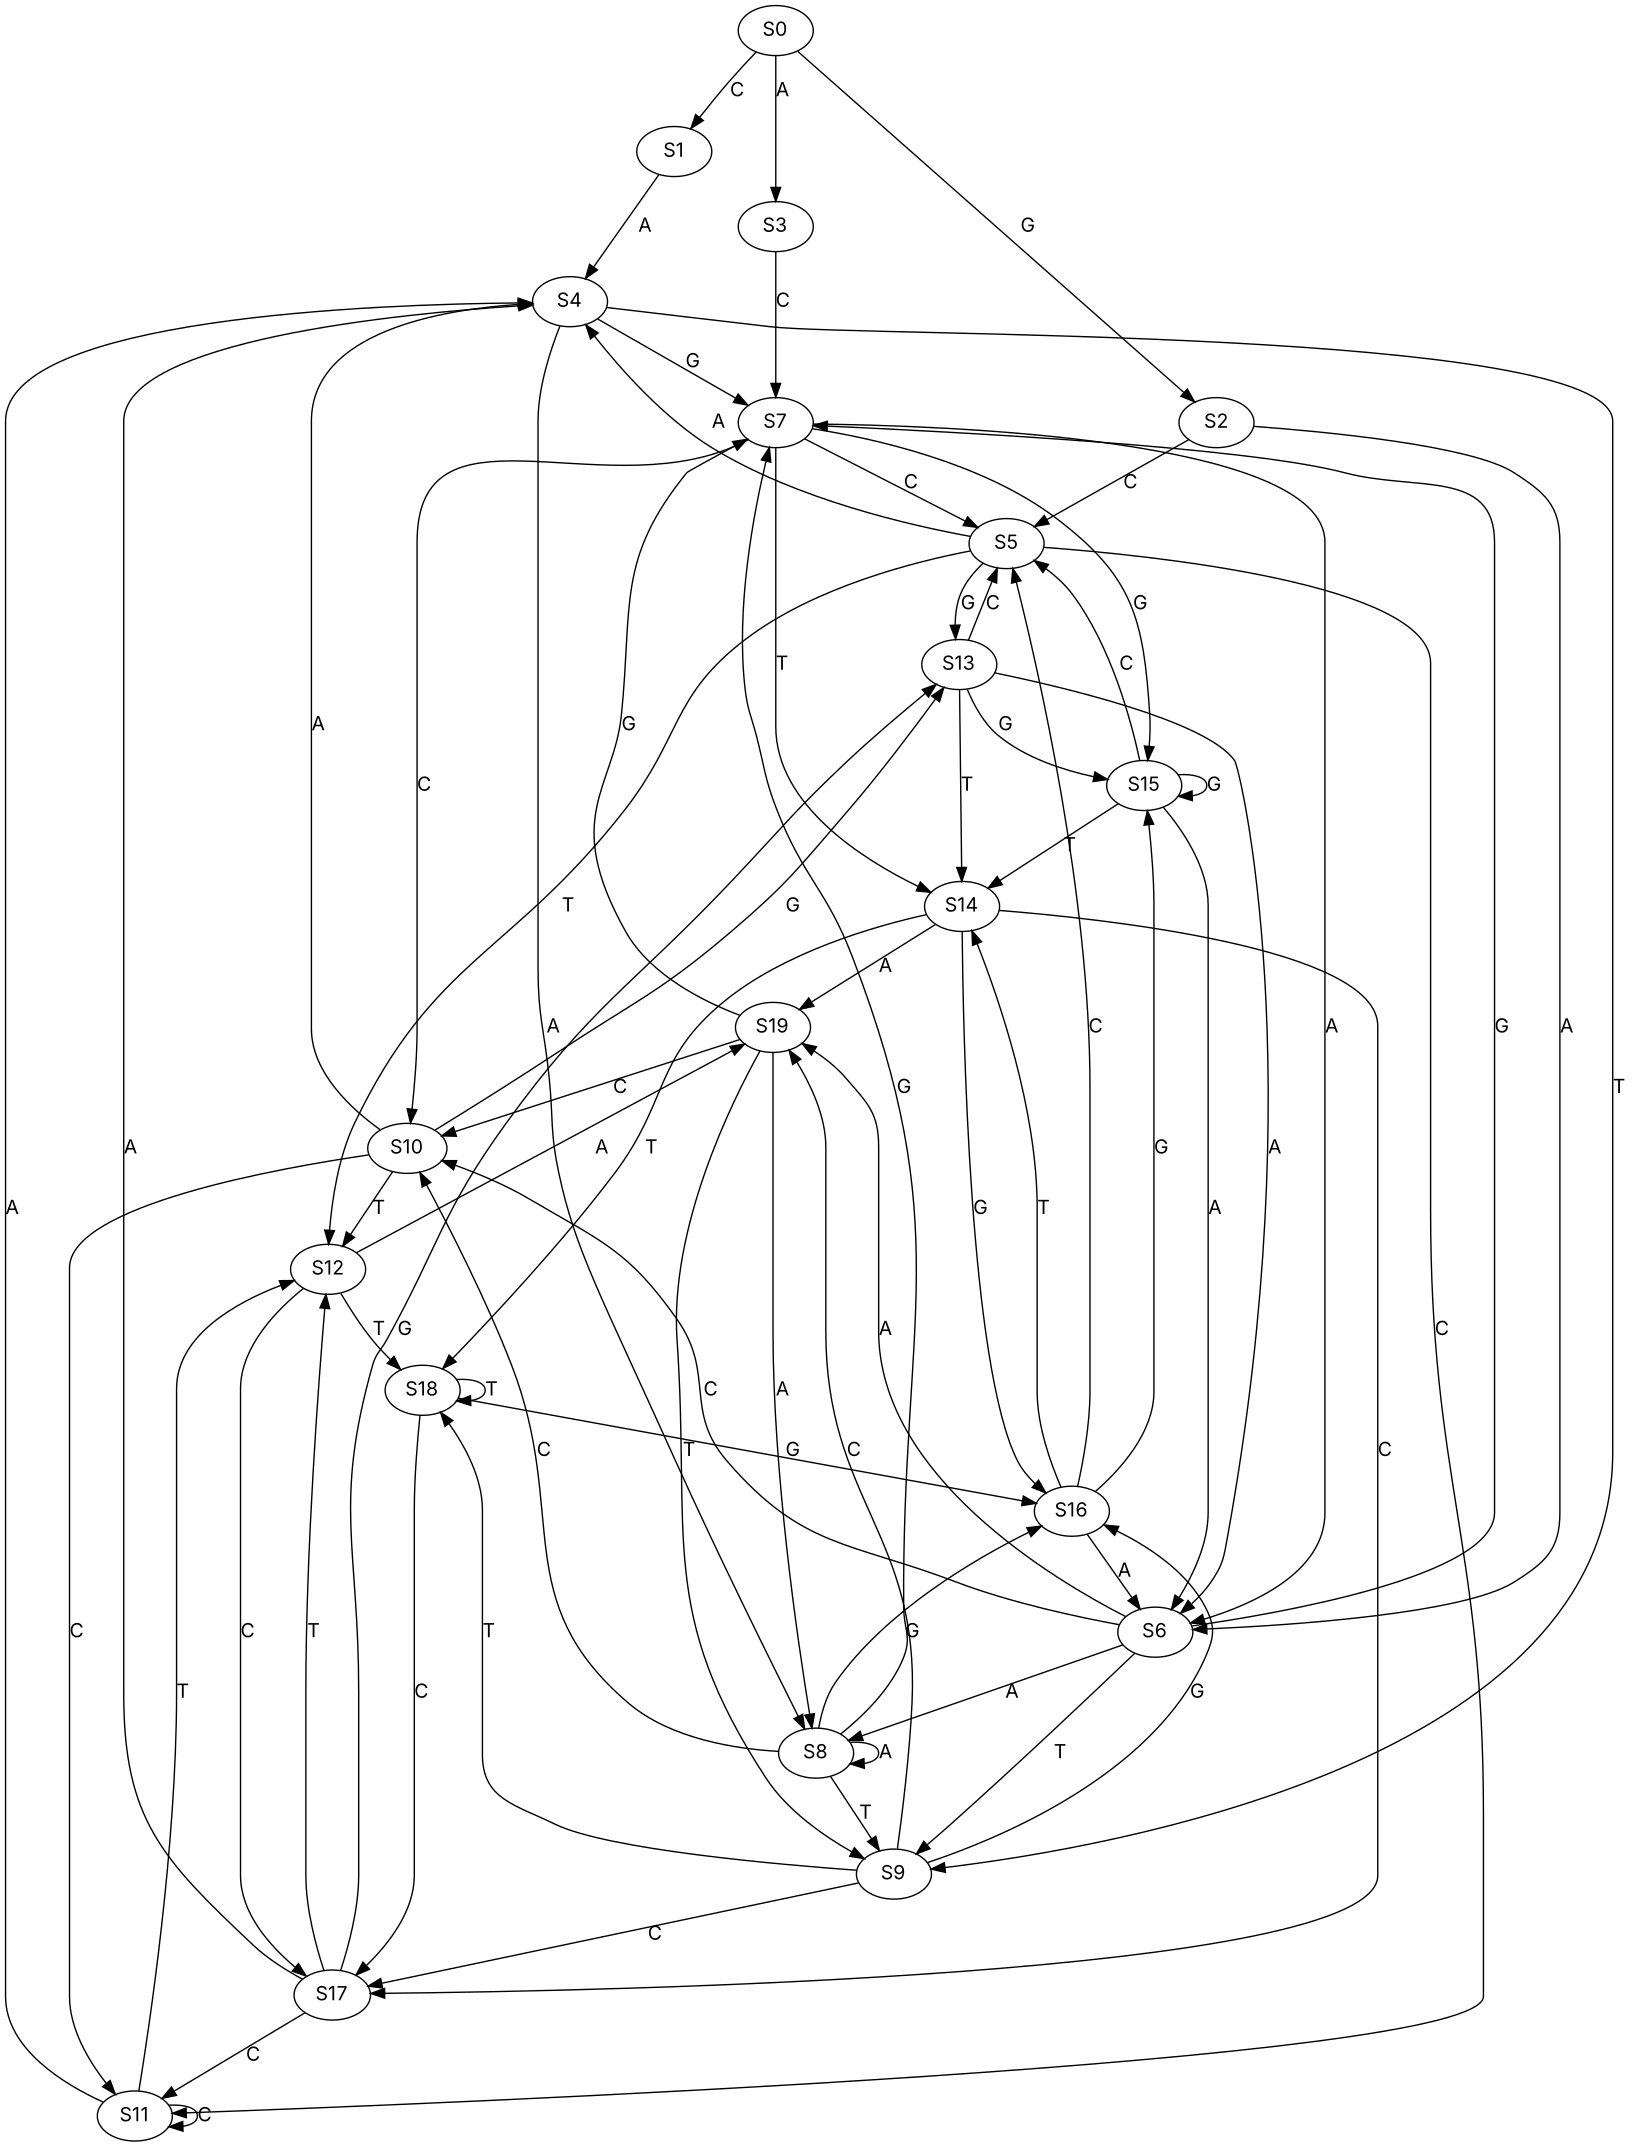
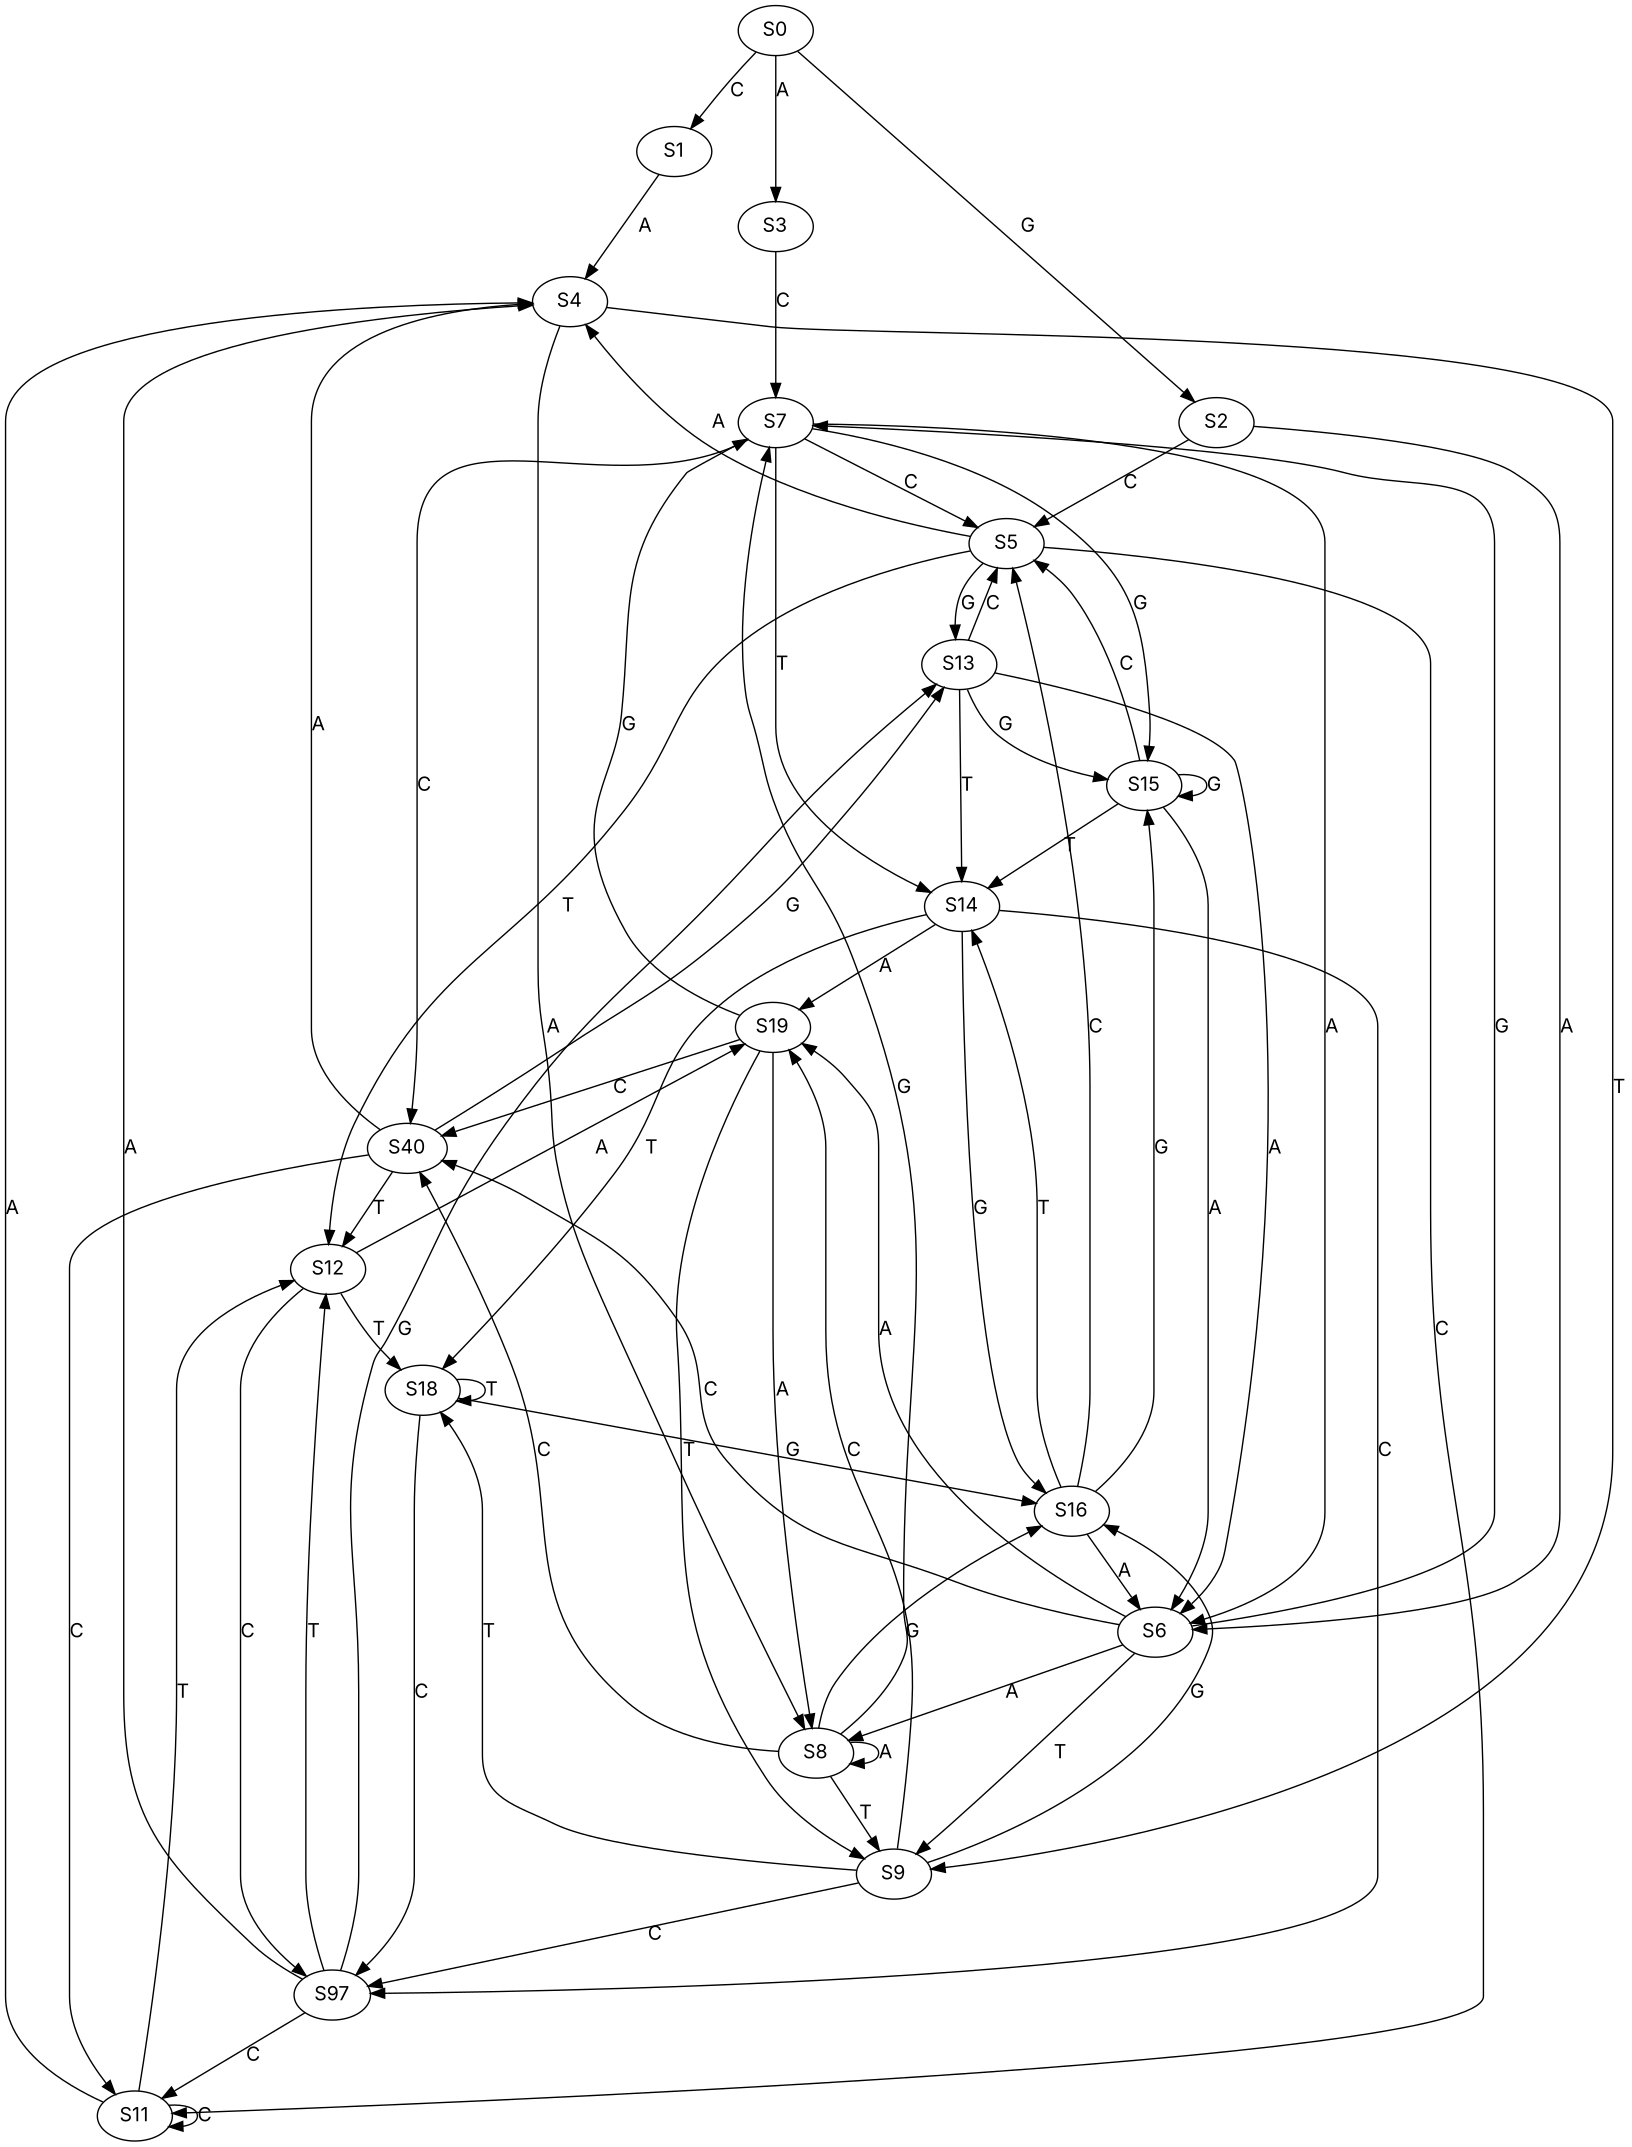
edge "S4" -> "S7": removed, label "G"
node "S10": label "S10" -> "S40"
node "S17": label "S17" -> "S97"
